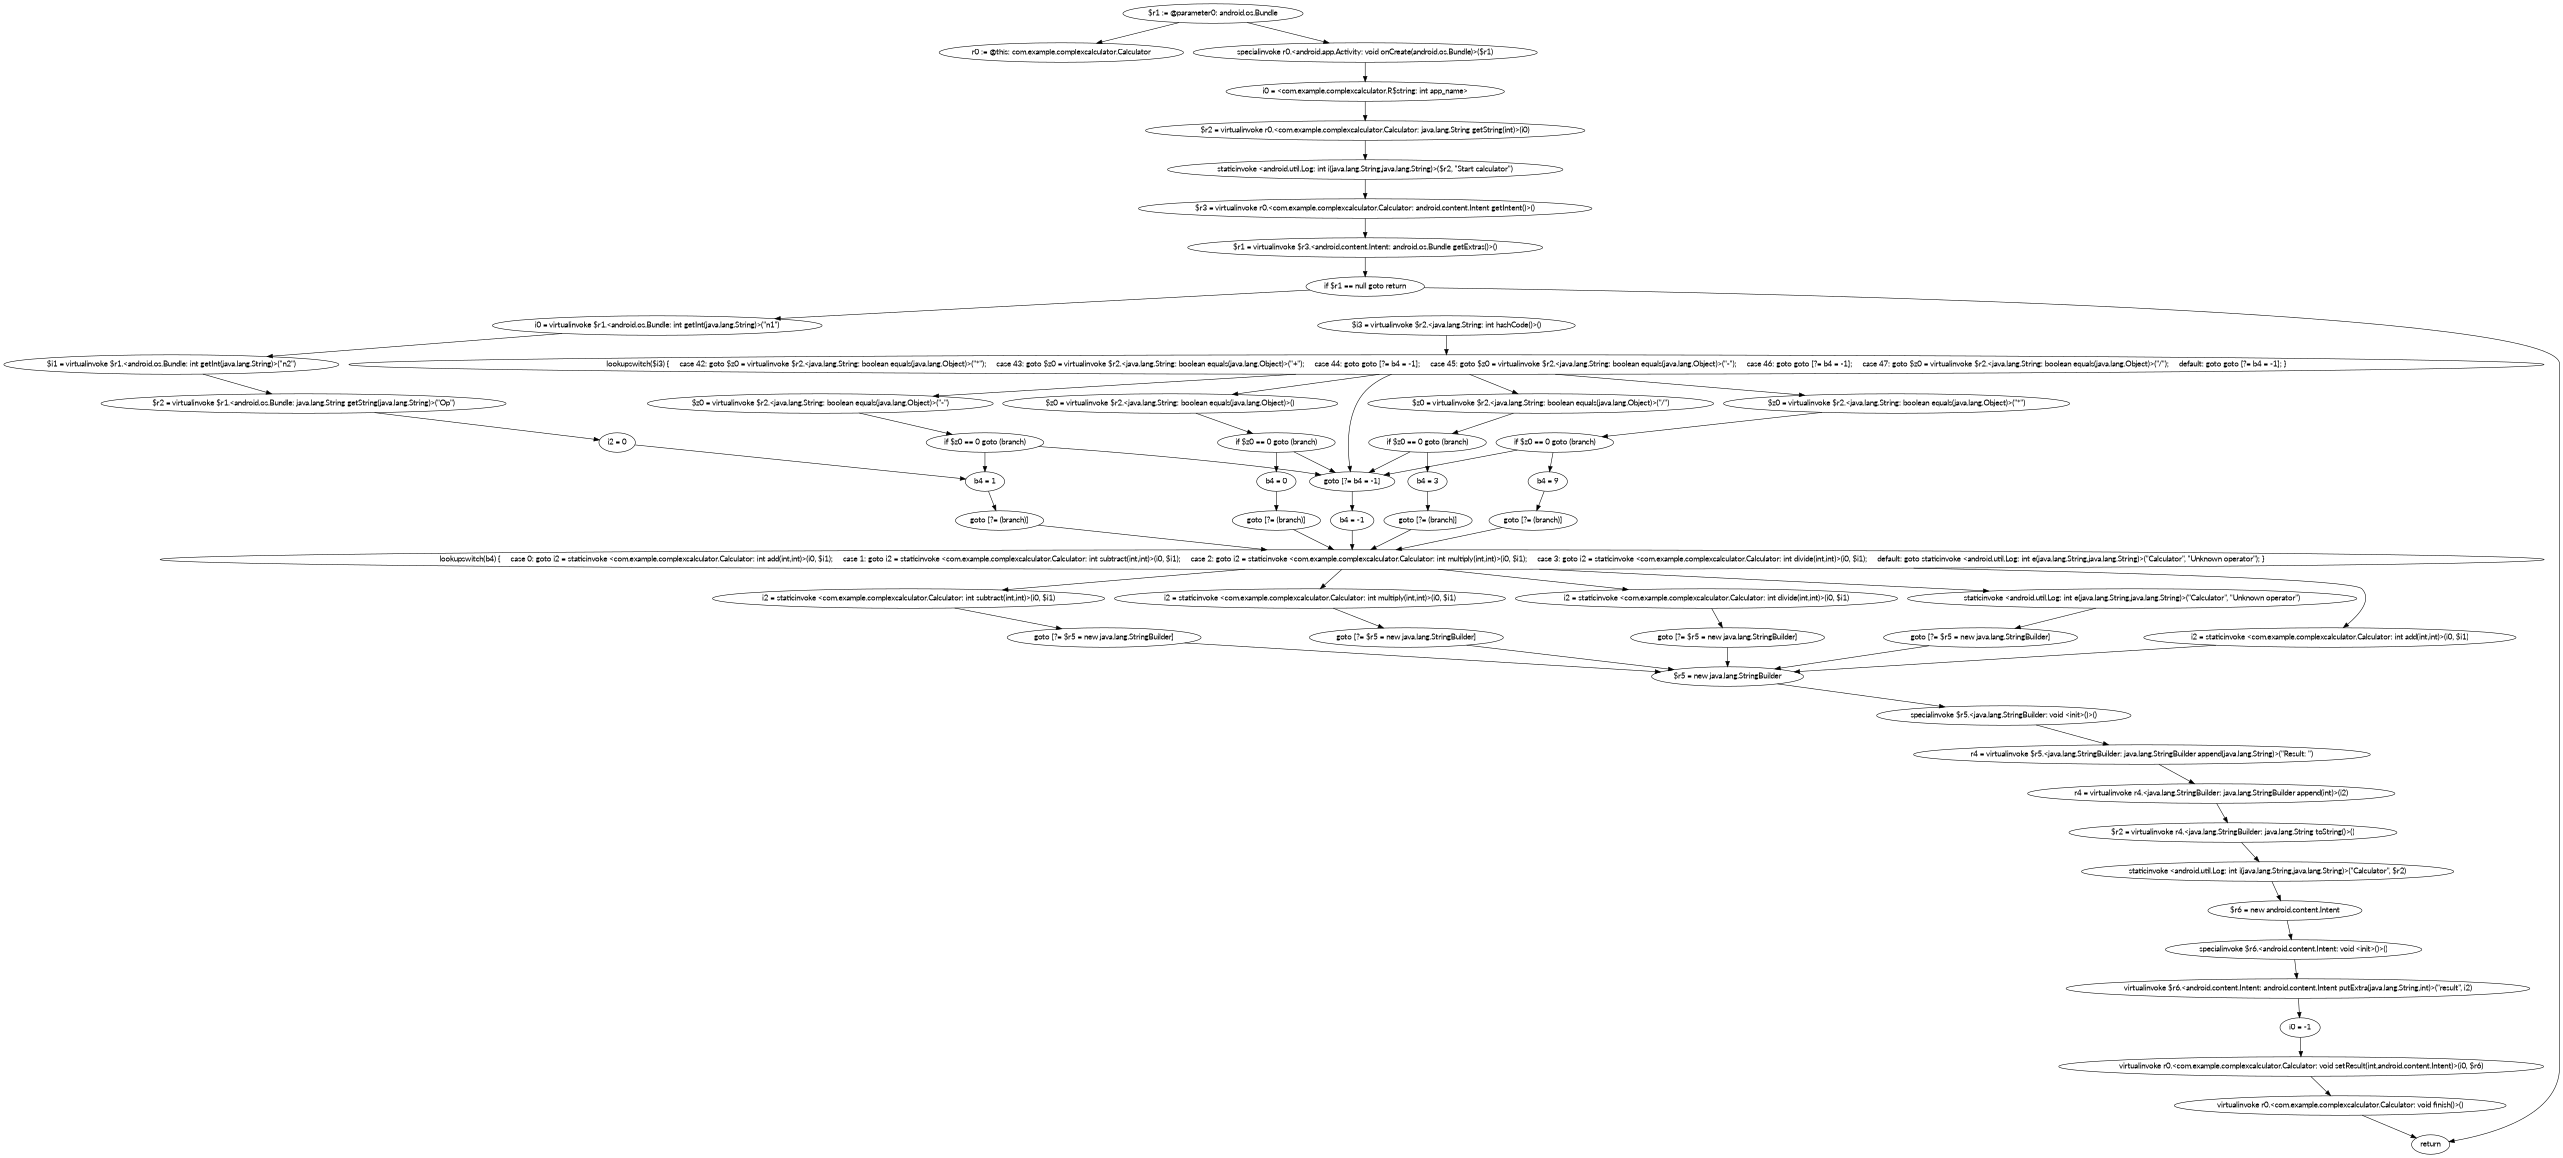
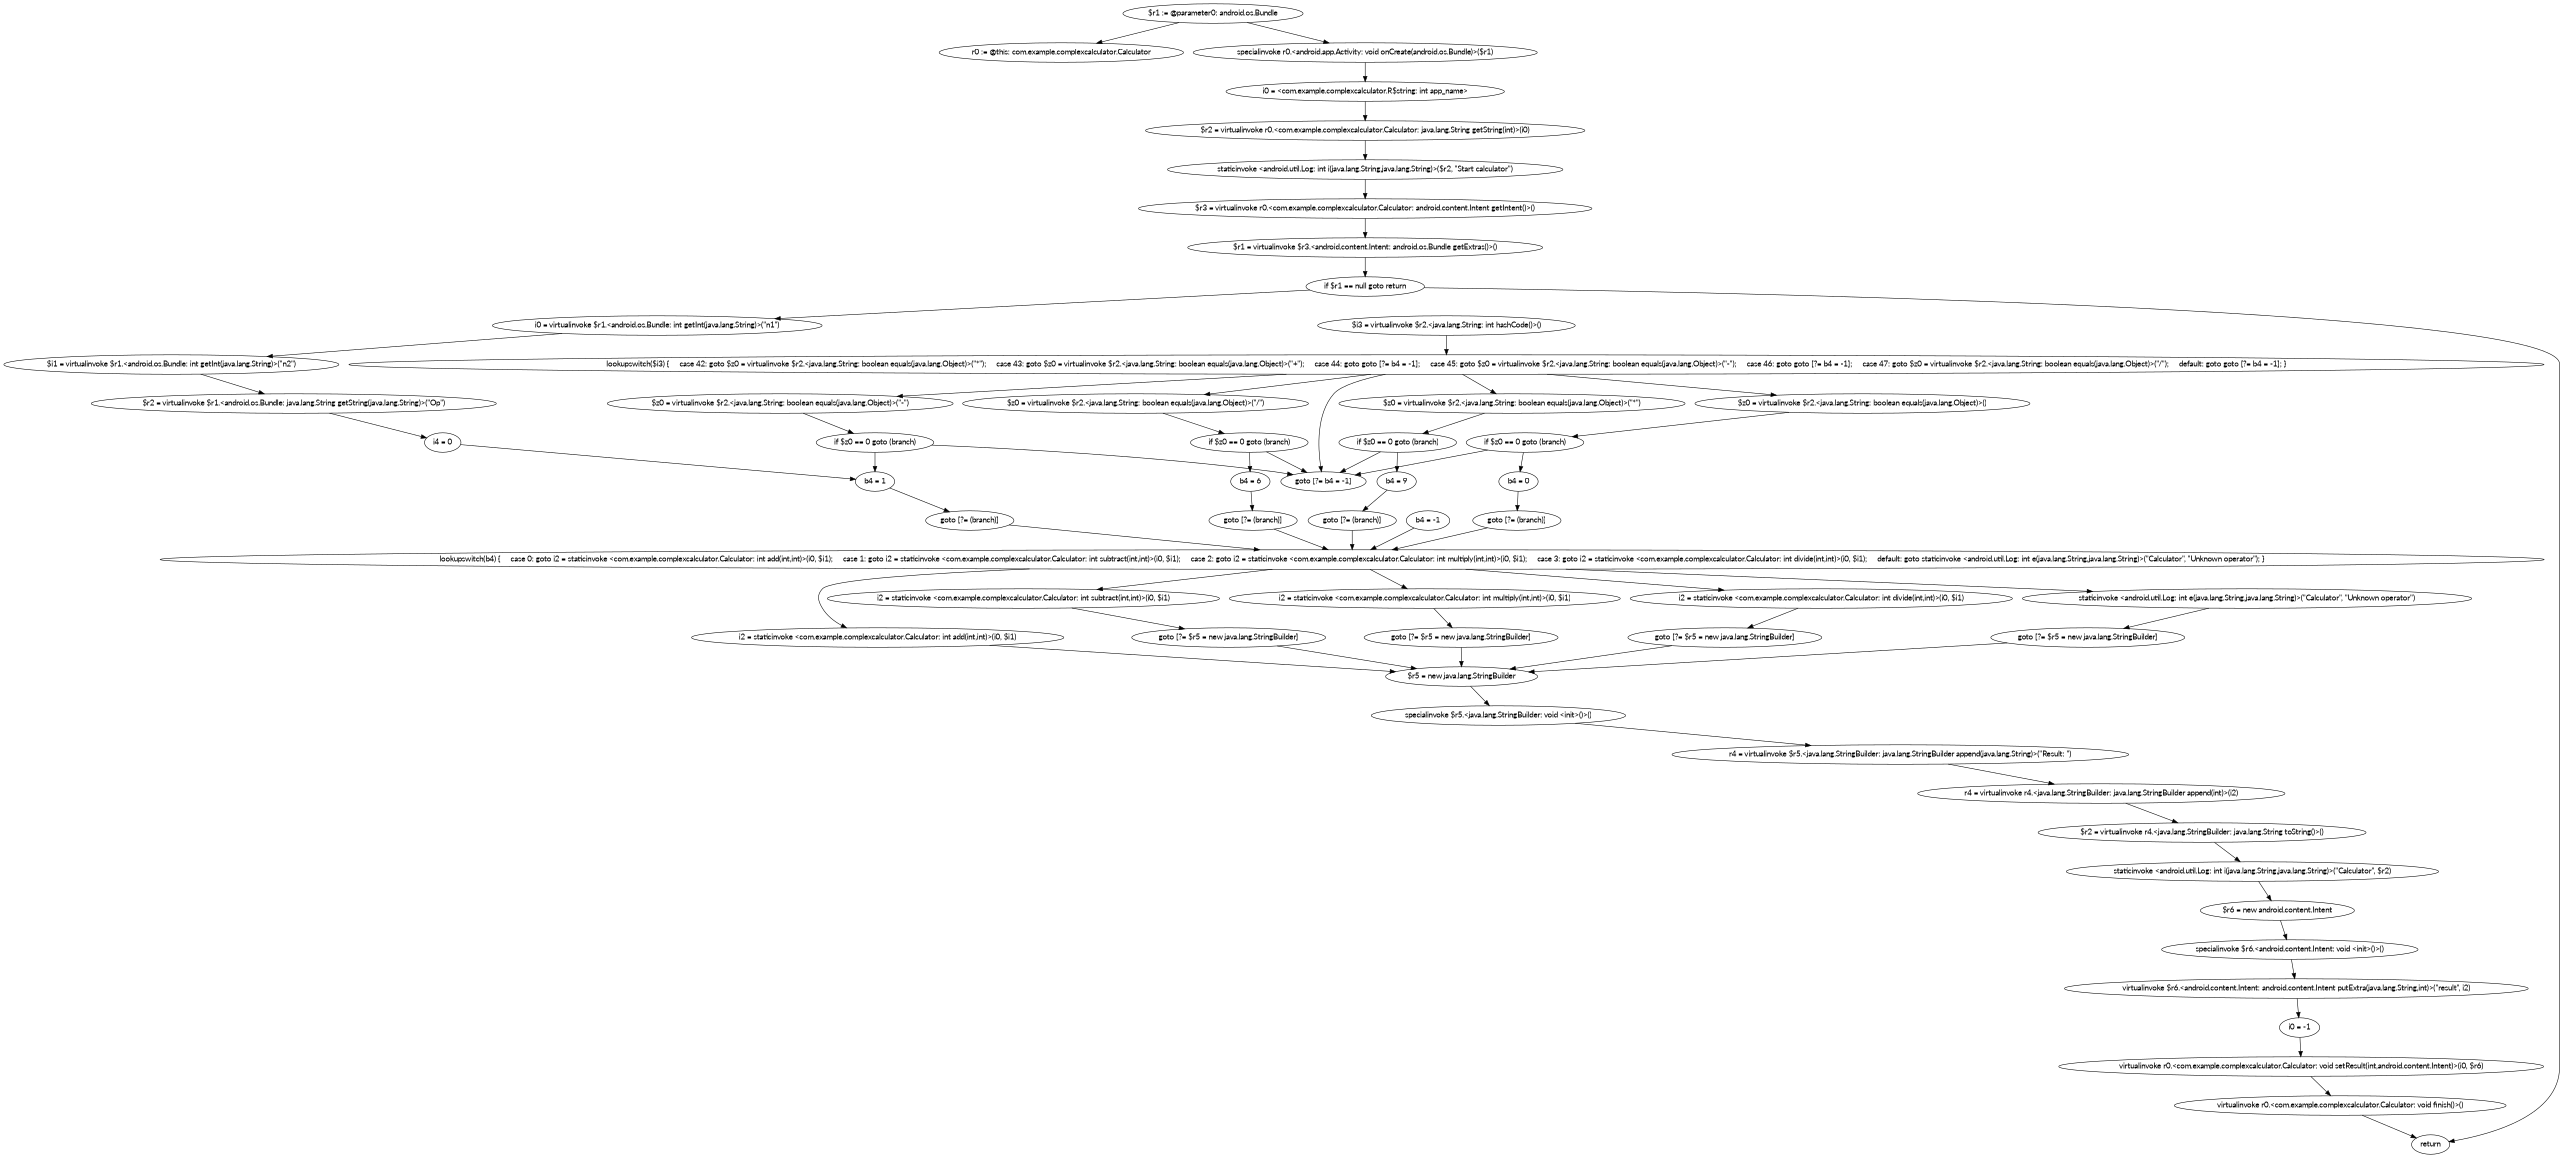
node "i2 = 0": label "i2 = 0" -> "i4 = 0"
node "b4 = 3": label "b4 = 3" -> "b4 = 6"
edge "goto [?= b4 = -1]" -> "b4 = -1": removed
